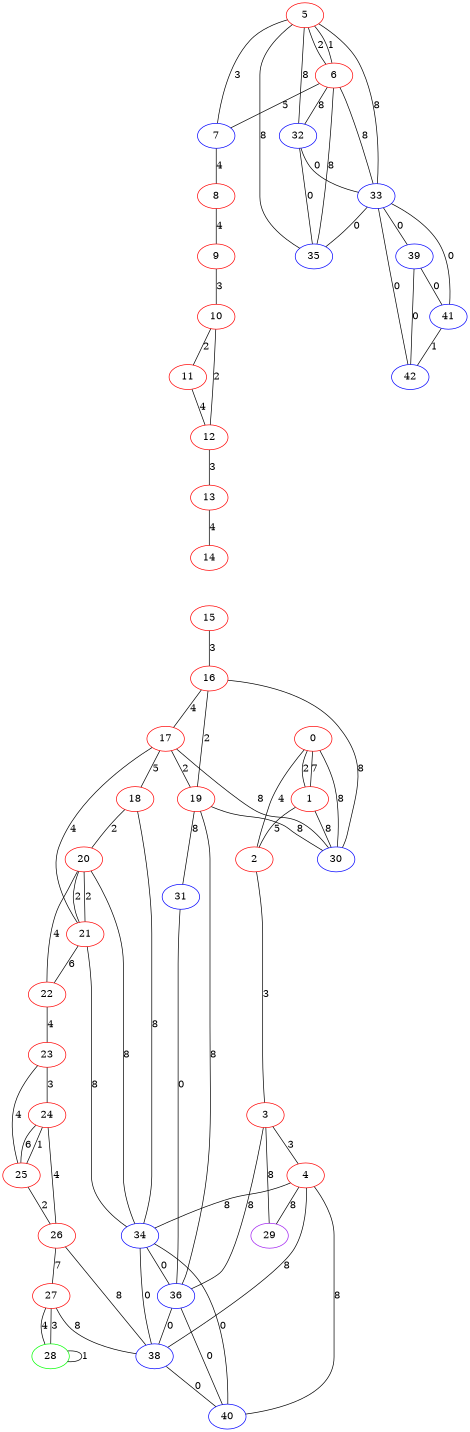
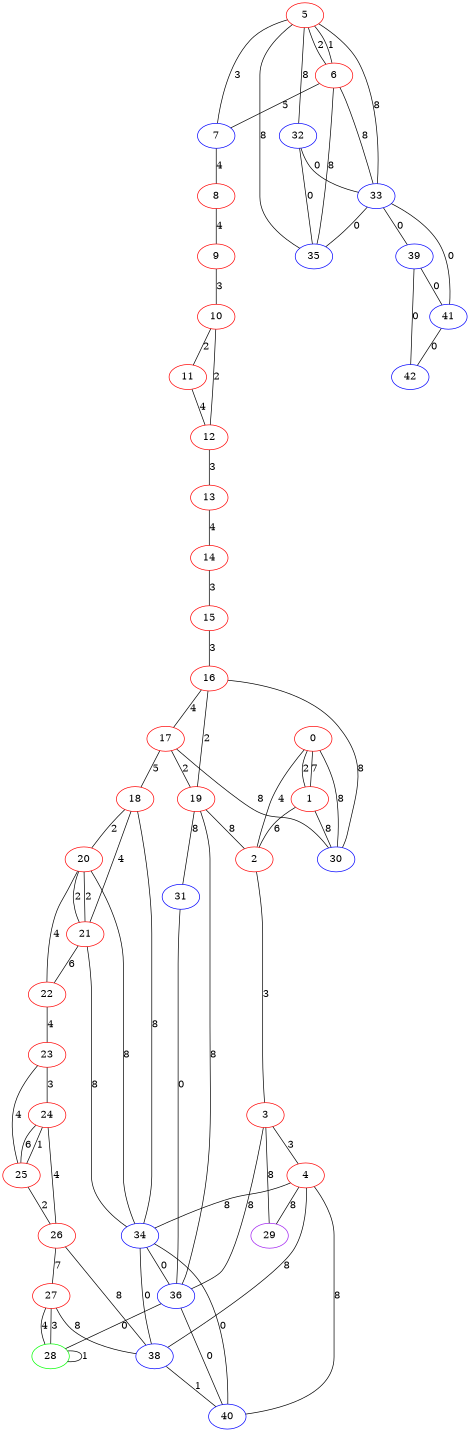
edge "6" -- "32": removed, label "8"
edge "33" -- "42": removed, label "0"
edge "41" -- "42": label "1" -> "0"
edge "14" -- "15": added, label "3"
edge "19" -- "30": now "19" -- "2"
edge "17" -- "21": now "18" -- "21"
edge "1" -- "2": label "5" -> "6"
edge "36" -- "38": now "36" -- "28"
edge "38" -- "40": label "0" -> "1"
